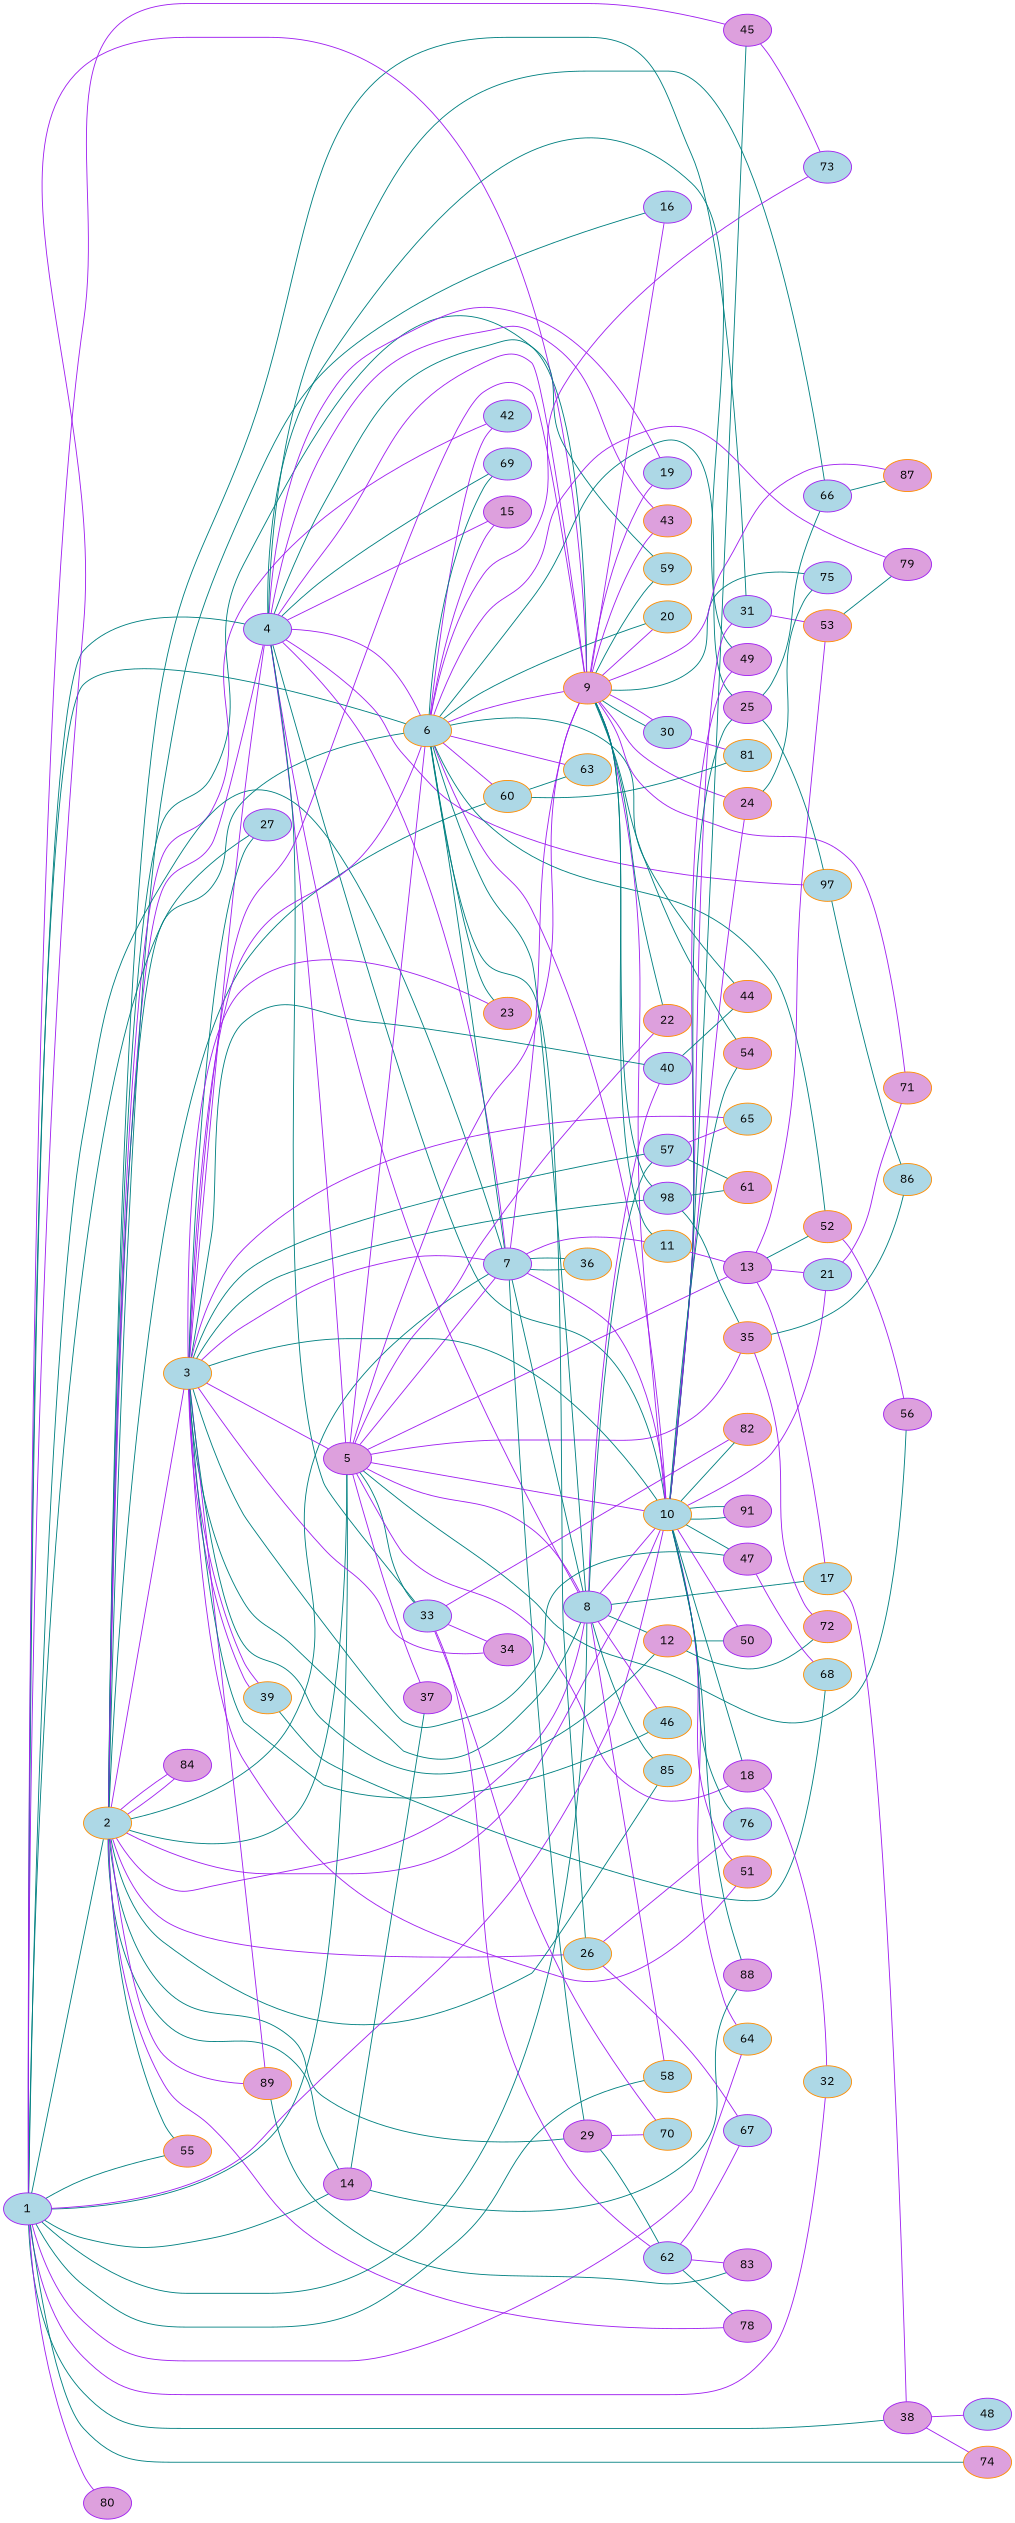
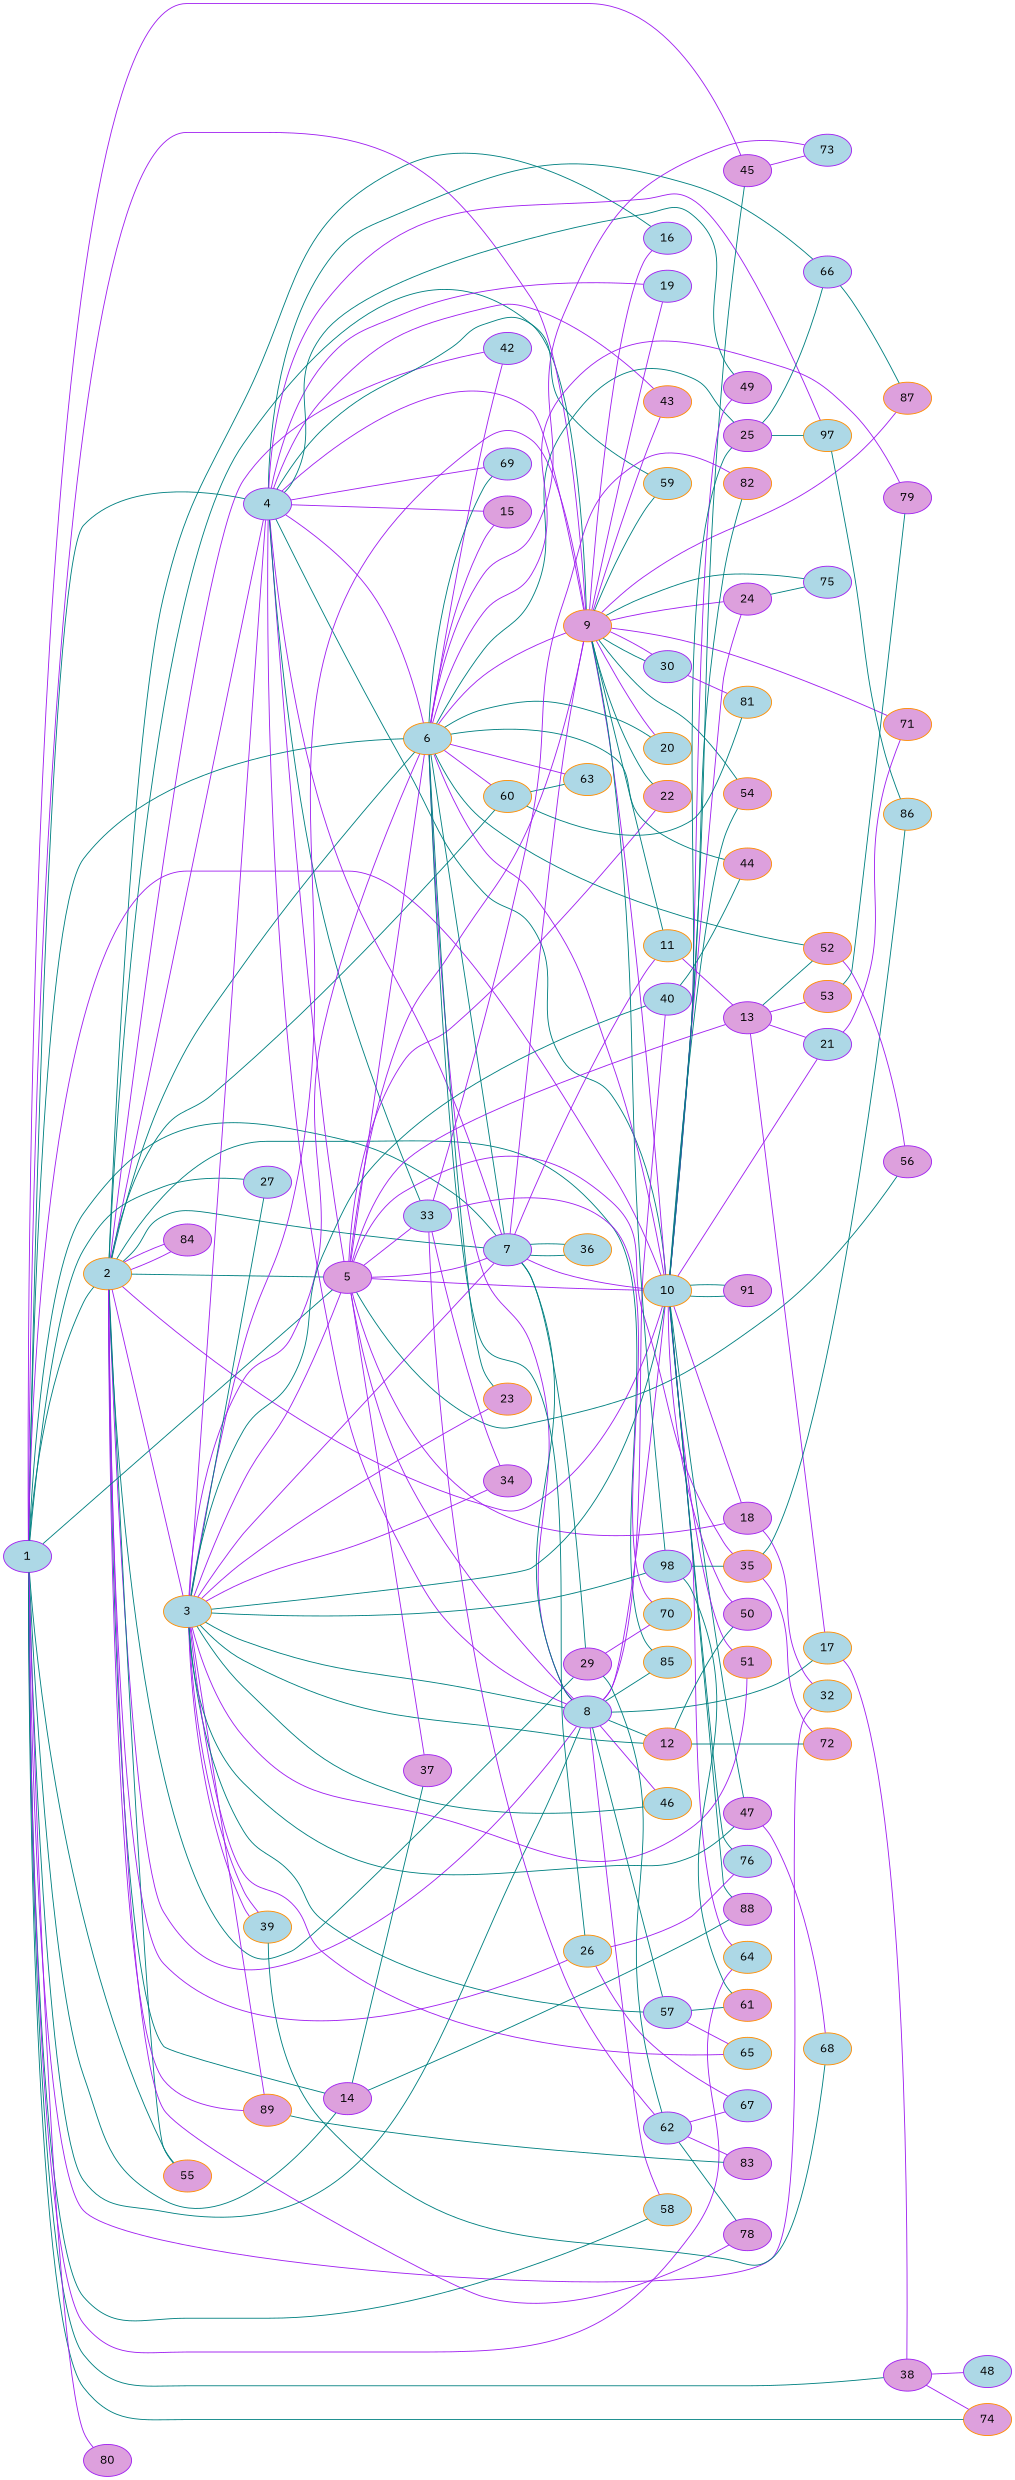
edge "69" -- "4": color teal -> purple
node "31": removed
node "24": color darkorange -> purple
edge "6" -- "8": color teal -> purple
edge "5" -- "33": color teal -> purple
edge "10" -- "18": color teal -> purple
